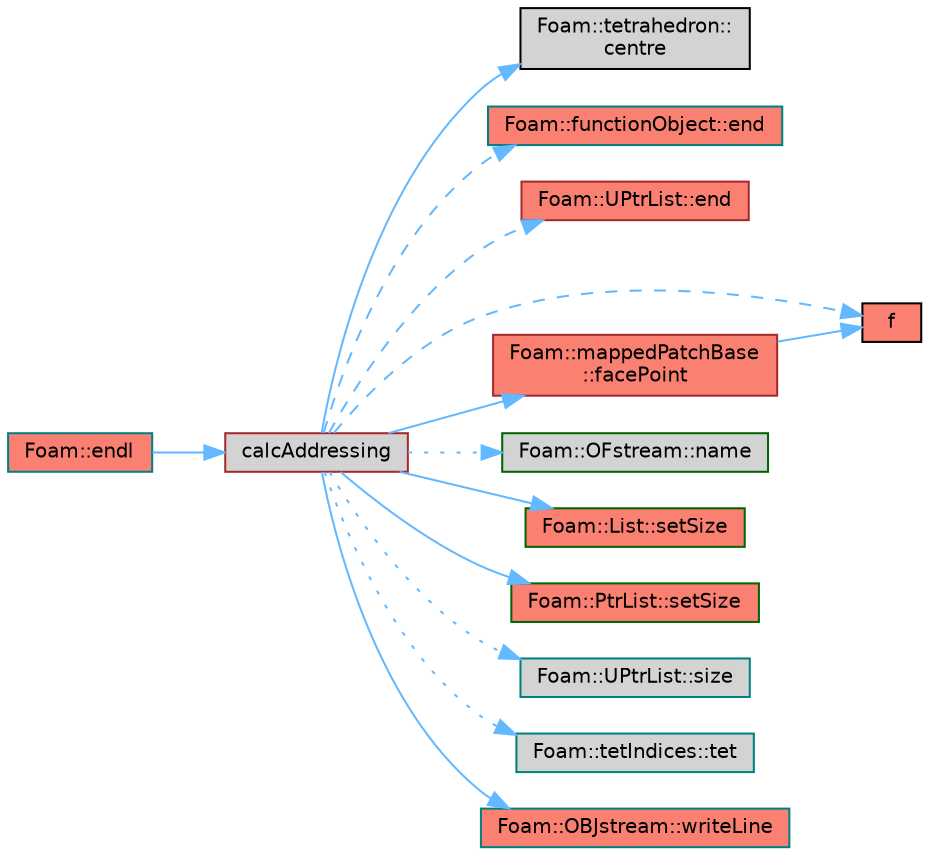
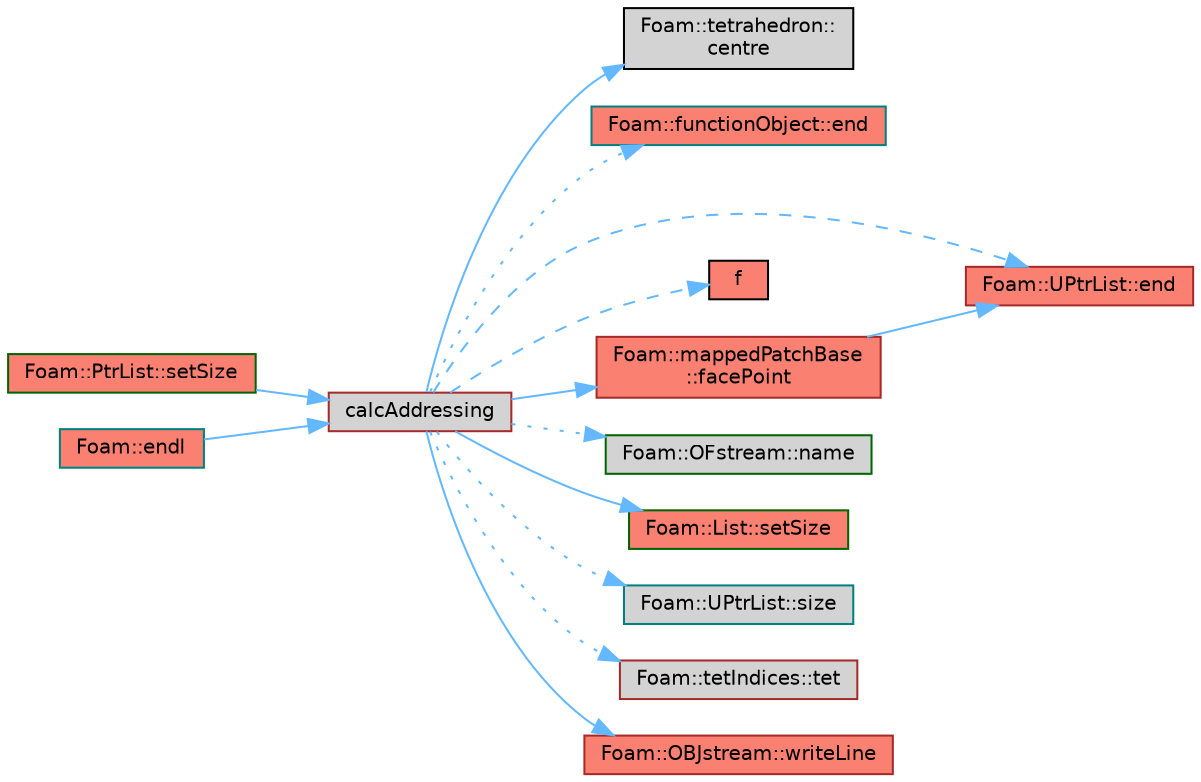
edge "calcAddressing" -> "Foam::functionObject::end": style dashed -> dotted
edge "Foam::mappedPatchBase ::facePoint" -> "f": now "Foam::mappedPatchBase ::facePoint" -> "Foam::UPtrList::end"
edge "calcAddressing" -> "Foam::PtrList::setSize": reversed
node "Foam::tetIndices::tet": color teal -> brown
node "Foam::OBJstream::writeLine": color teal -> brown
